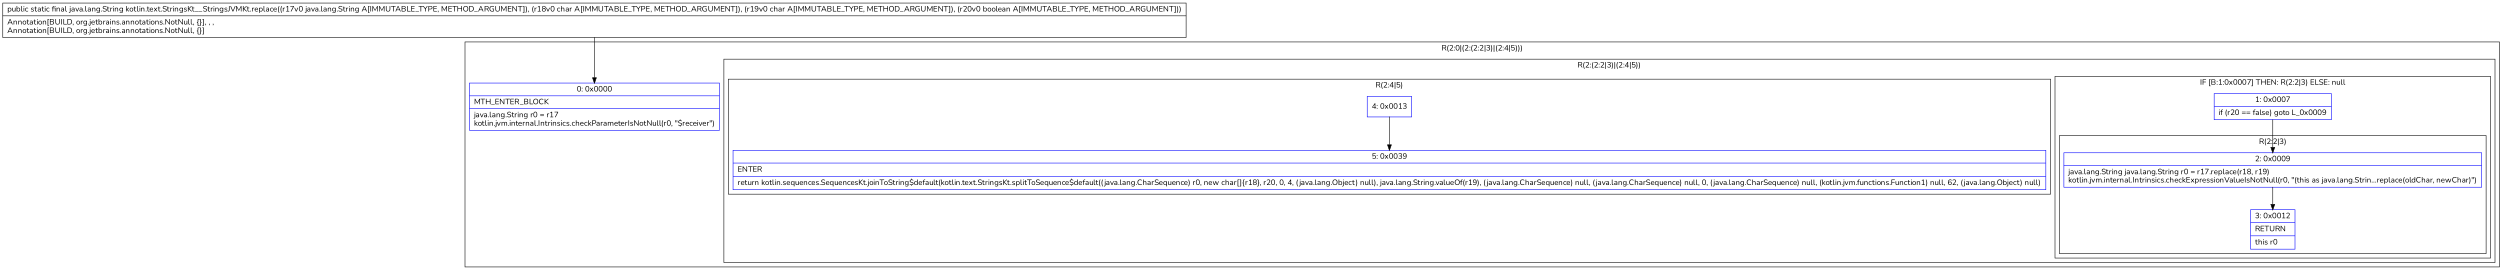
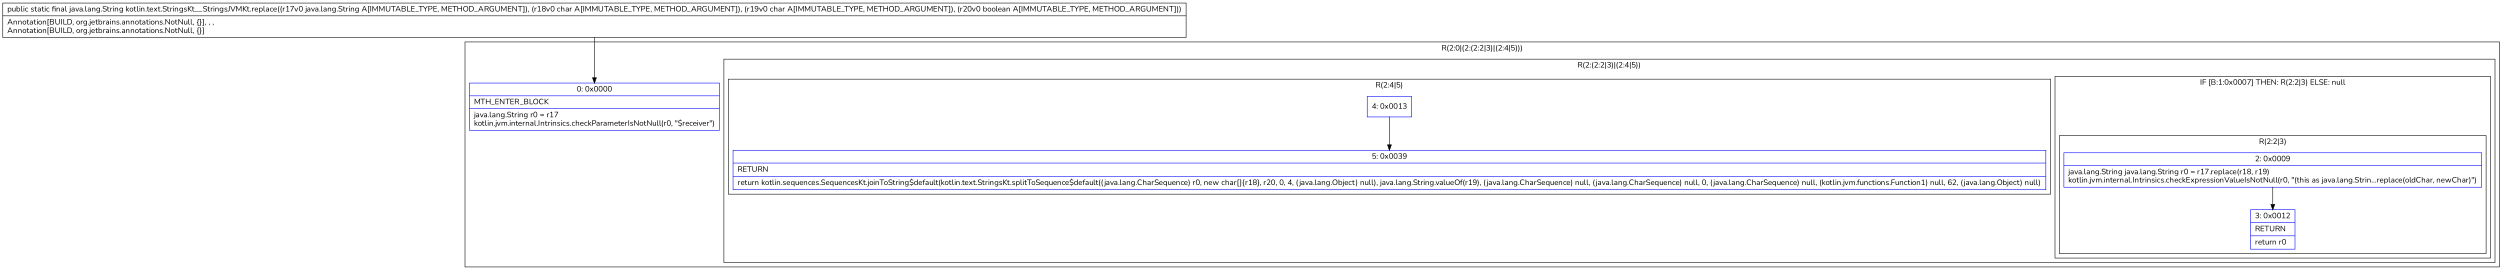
node "1: 0x0007": removed
node "5: 0x0039": text "ENTER" -> "RETURN"
node "3: 0x0012": text "this r0" -> "return r0"
